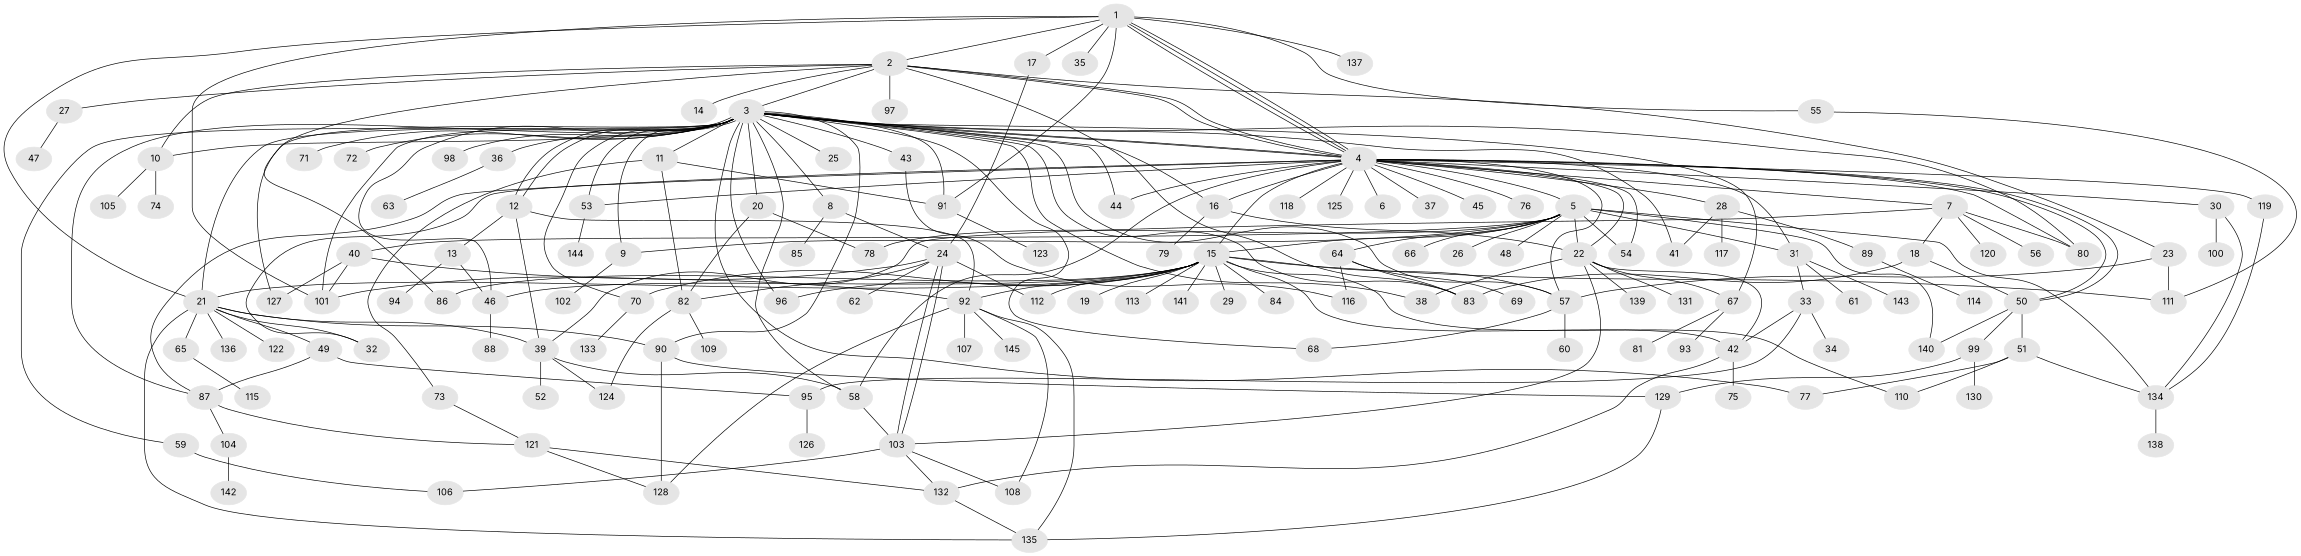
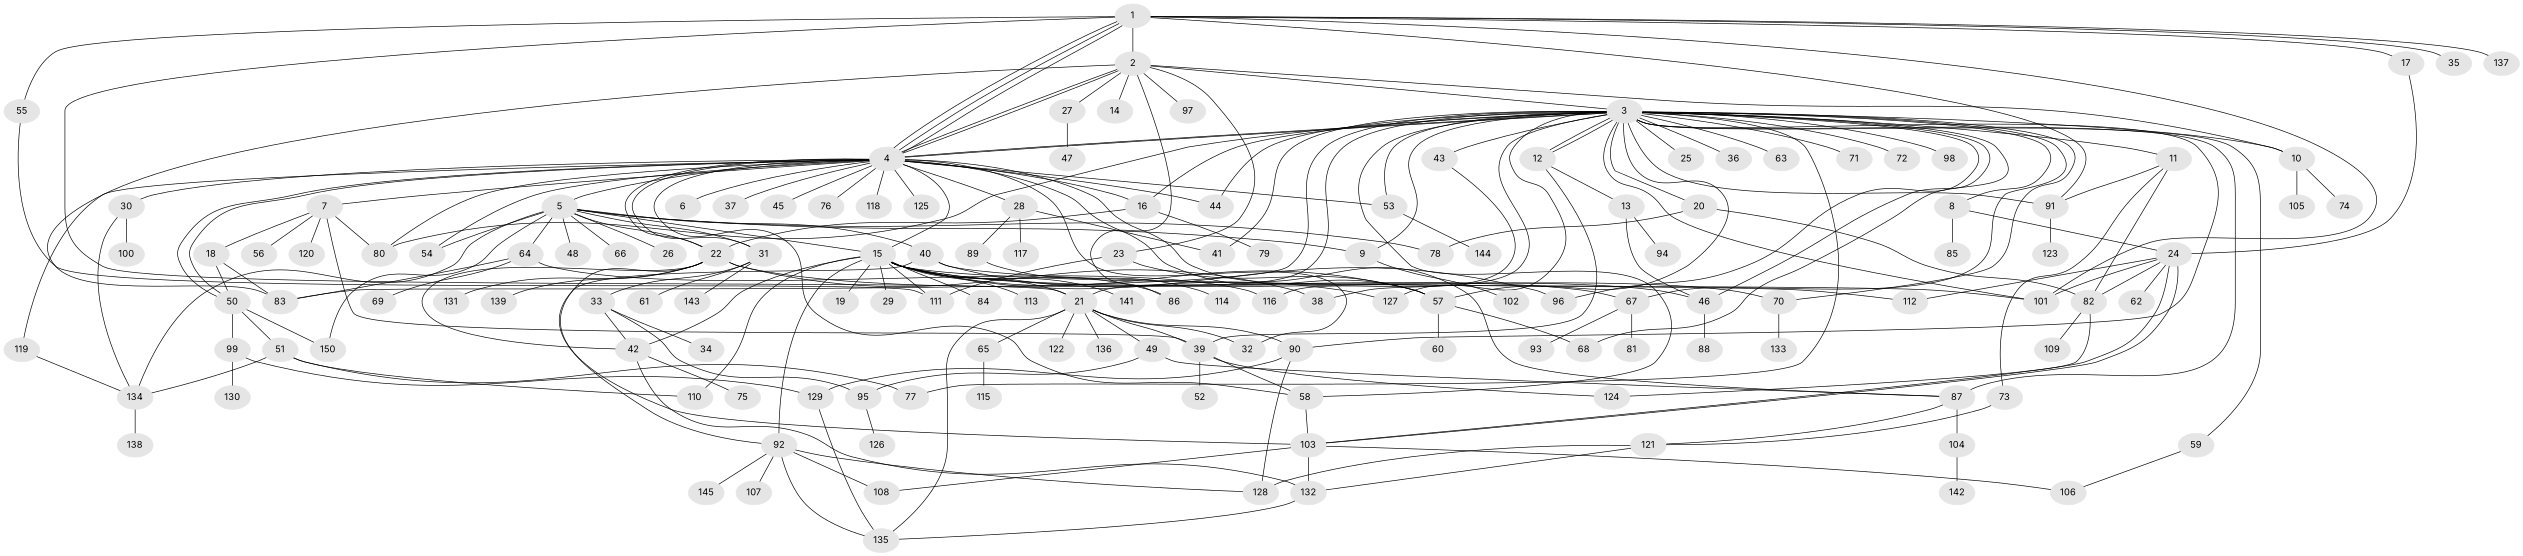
edge "36" -- "63": now "3" -- "63"
edge "12" -- "92": removed
node "140": label "140" -> "150"
